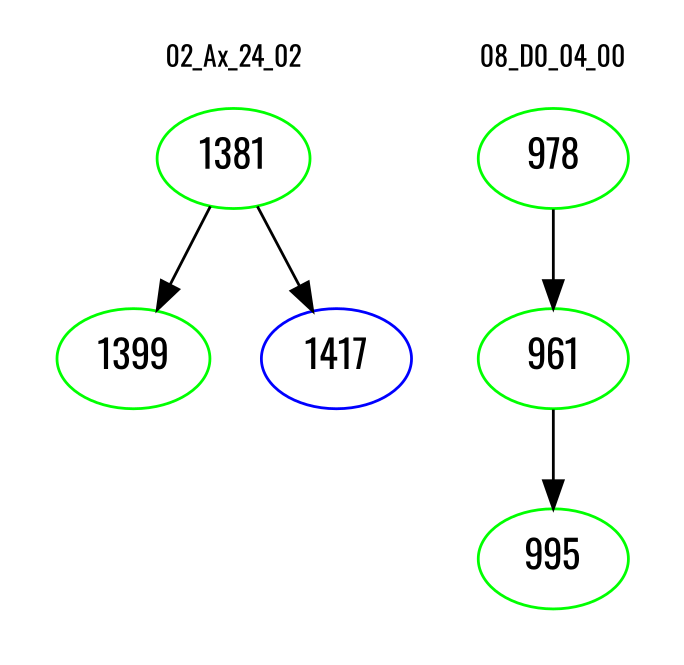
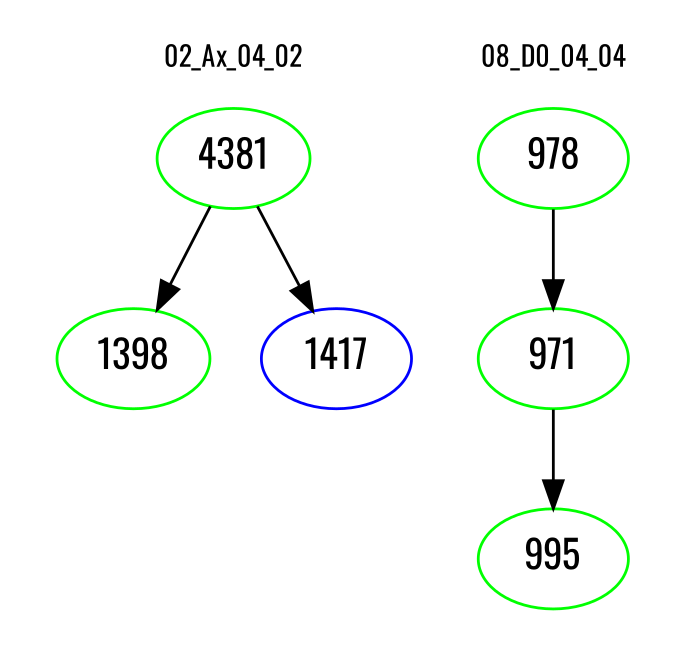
cluster "02_Ax_24_02": label "02_Ax_24_02" -> "02_Ax_04_02"
cluster "08_D0_04_00": label "08_D0_04_00" -> "08_D0_04_04"
node "1381": label "1381" -> "4381"
node "1399": label "1399" -> "1398"
node "961": label "961" -> "971"
